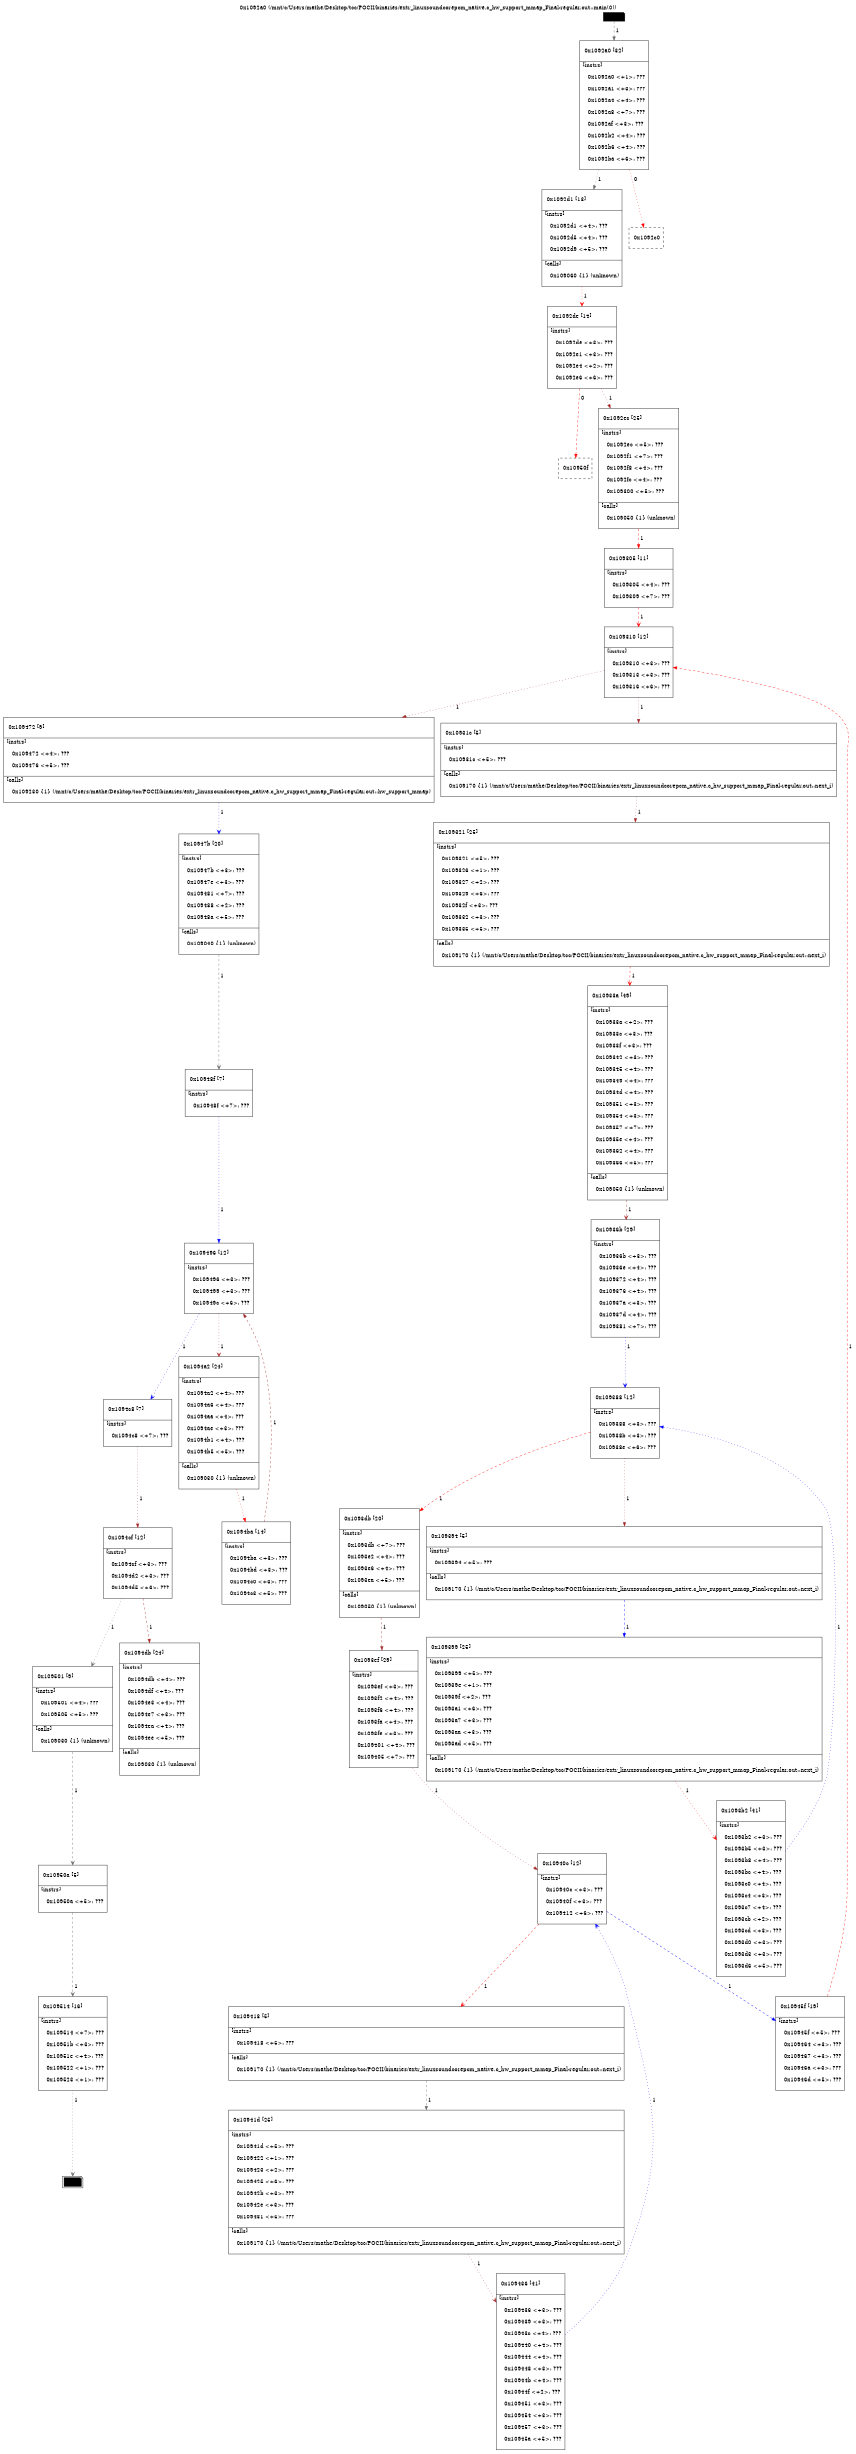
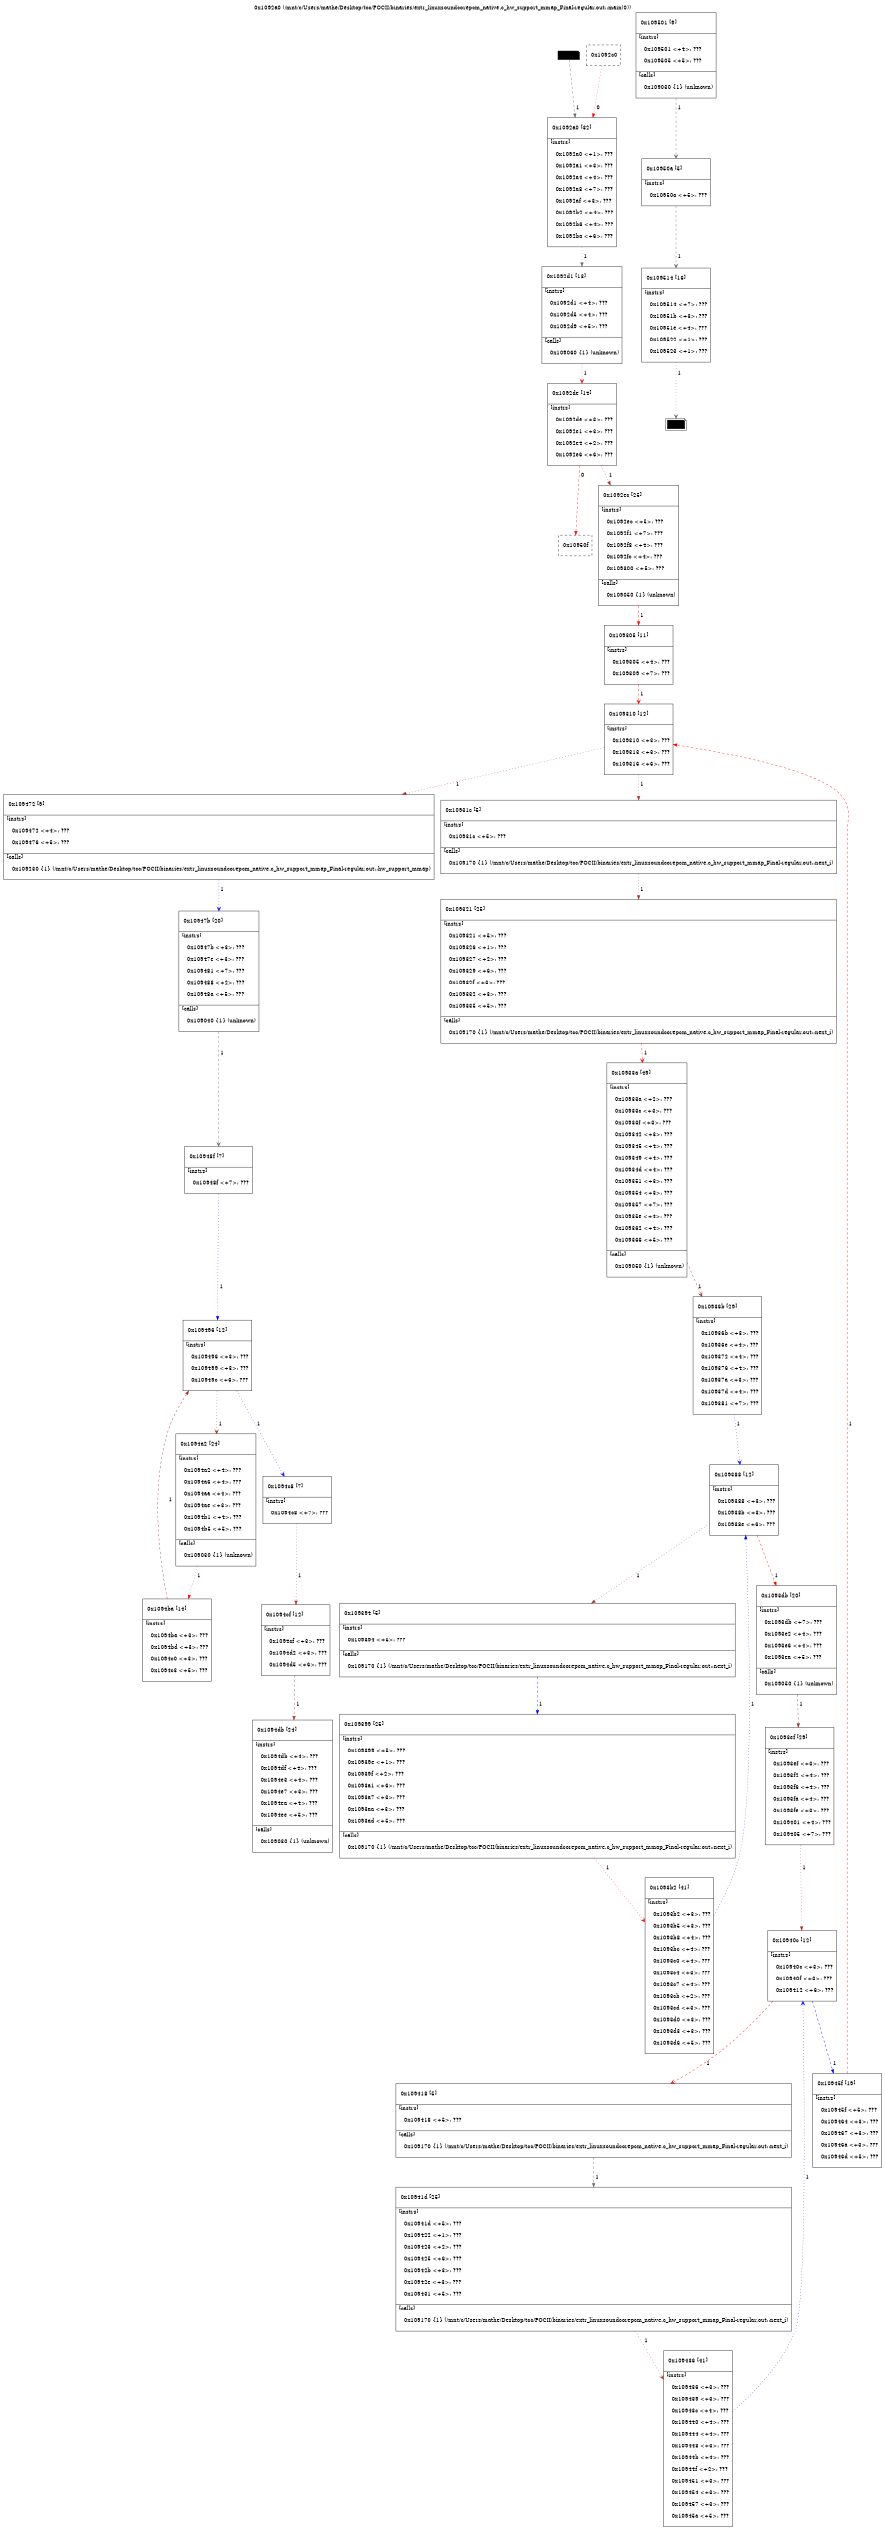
edge "0x1092a0 [32]" -> "0x1092c0": reversed
edge "0x1094cf [12]" -> "0x109501 [9]": removed, label "1"
